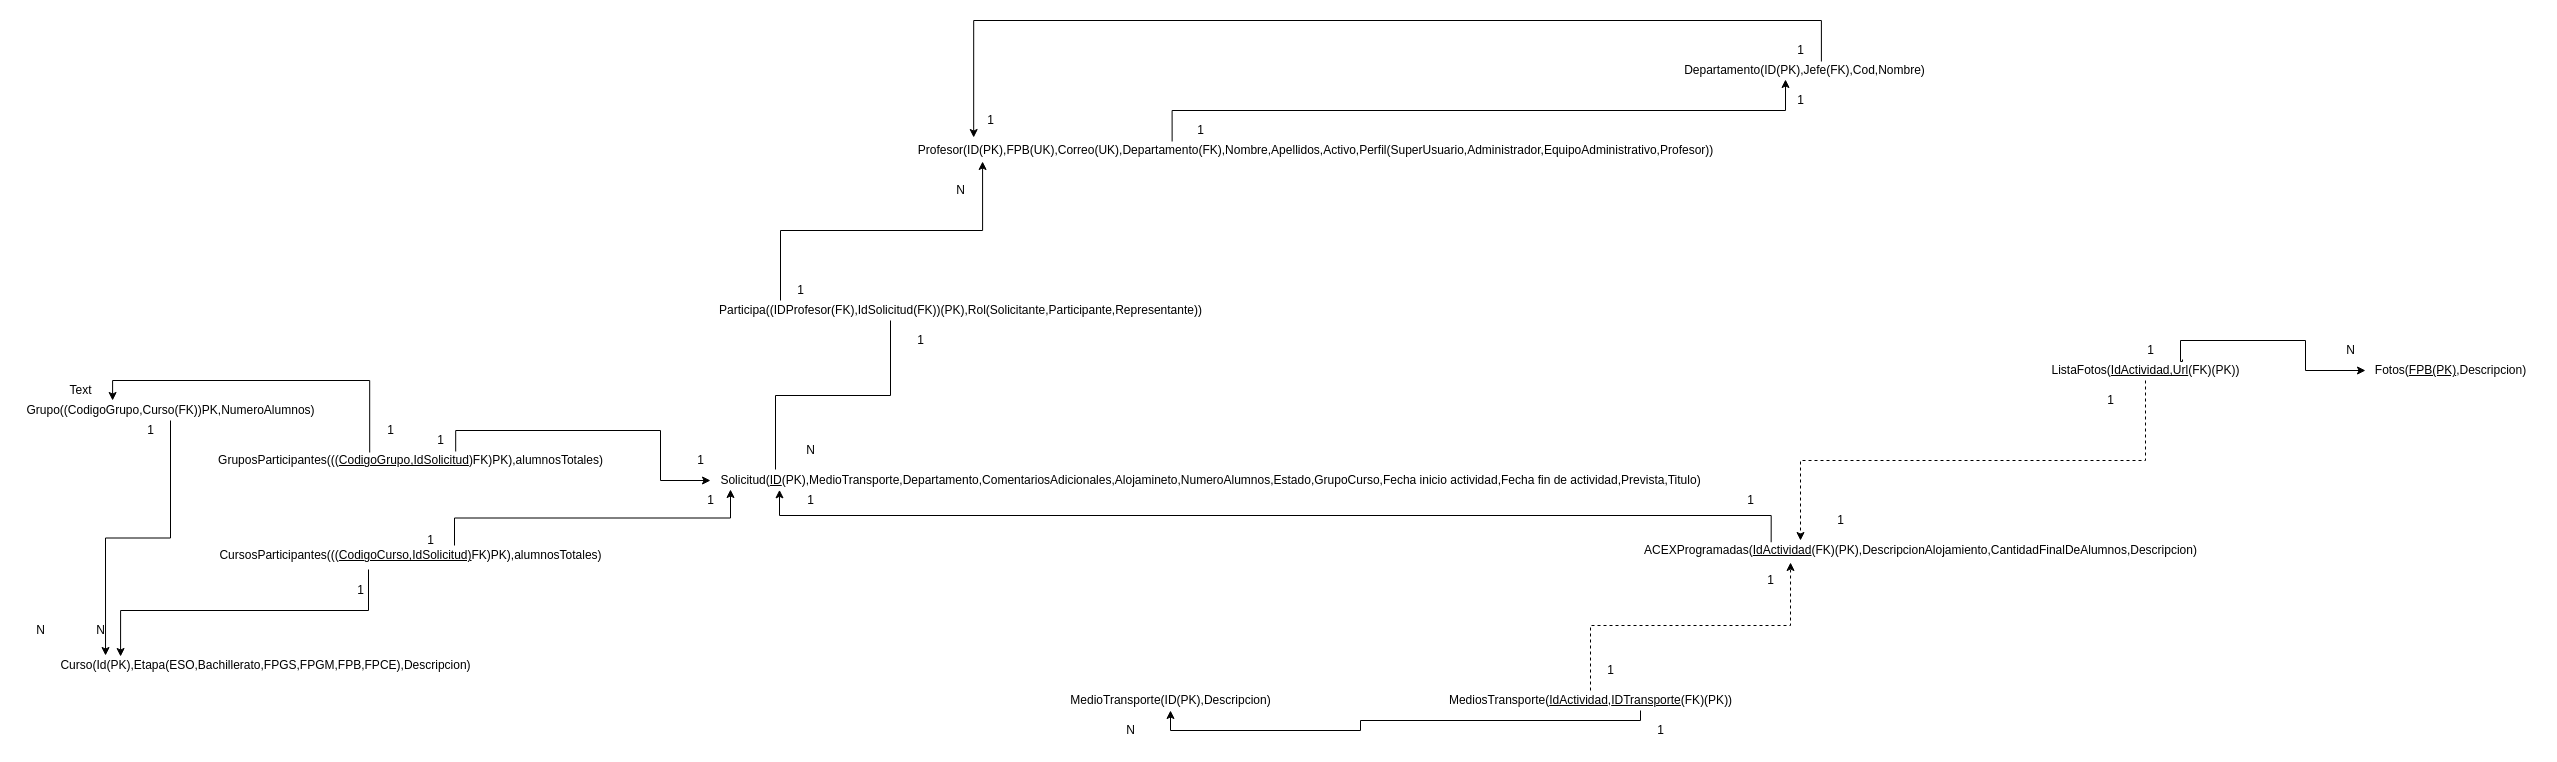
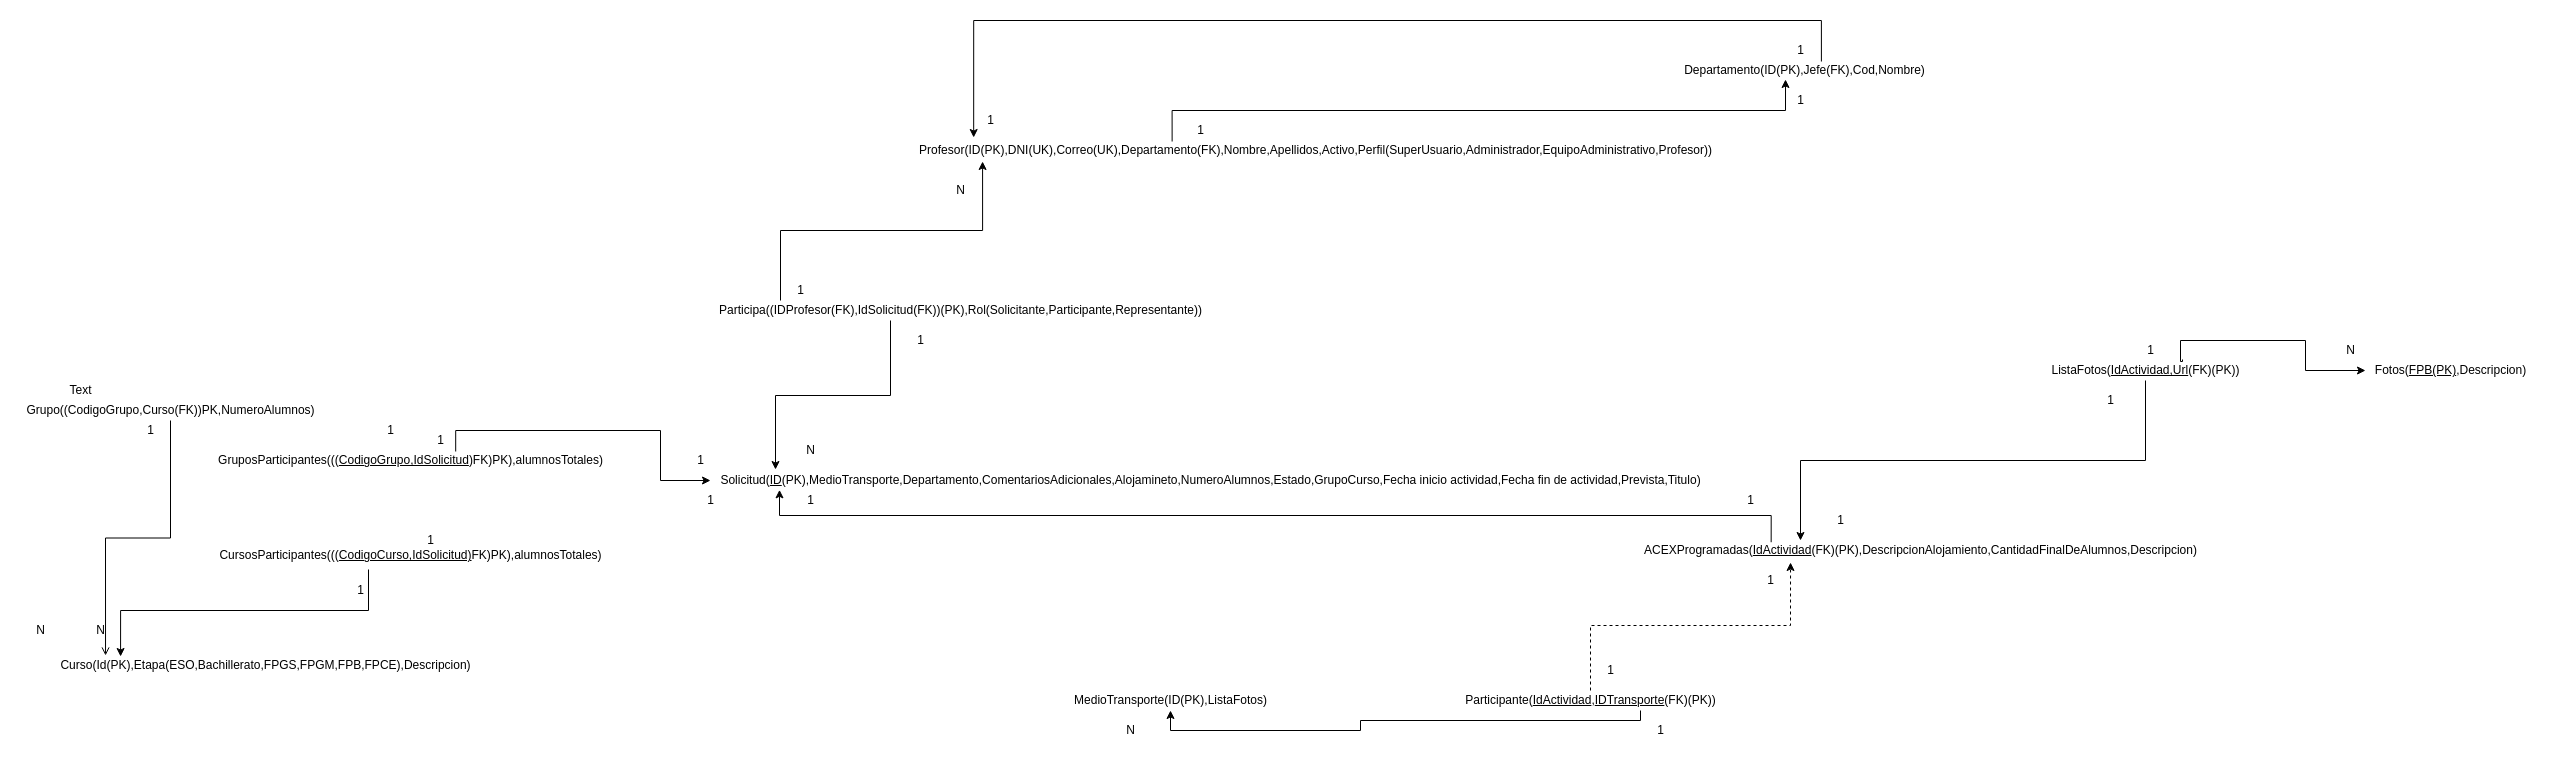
node "Profesor(ID(PK),FPB(UK),Correo(UK),Departamento(FK),Nombre,Apellidos,Activo,Perfil(SuperUsuario,Administrador,EquipoAdministrativo,Profesor))": label "Profesor(ID(PK),FPB(UK),Correo(UK),Departamento(FK),Nombre,Apellidos,Activo,Perfil(SuperUsuario,Administrador,EquipoAdministrativo,Profesor))" -> "Profesor(ID(PK),DNI(UK),Correo(UK),Departamento(FK),Nombre,Apellidos,Activo,Perfil(SuperUsuario,Administrador,EquipoAdministrativo,Profesor))"
edge "GruposParticipantes(((CodigoGrupo,IdSolicitud)FK)PK),alumnosTotales)" -> "Grupo((CodigoGrupo,Curso(FK))PK,NumeroAlumnos)": removed
edge "ListaFotos(IdActividad,Url(FK)(PK))" -> "ACEXProgramadas(IdActividad(FK)(PK),DescripcionAlojamiento,CantidadFinalDeAlumnos,Descripcion)": style dashed -> solid
edge "Participa((IDProfesor(FK),IdSolicitud(FK))(PK),Rol(Solicitante,Participante,Representante))" -- "Solicitud(ID(PK),MedioTransporte,Departamento,ComentariosAdicionales,Alojamineto,NumeroAlumnos,Estado,GrupoCurso,Fecha inicio actividad,Fecha fin de actividad,Prevista,Titulo)": arrowhead none -> classic
edge "CursosParticipantes(((CodigoCurso,IdSolicitud)FK)PK),alumnosTotales)" -> "Solicitud(ID(PK),MedioTransporte,Departamento,ComentariosAdicionales,Alojamineto,NumeroAlumnos,Estado,GrupoCurso,Fecha inicio actividad,Fecha fin de actividad,Prevista,Titulo)": removed
edge "Grupo((CodigoGrupo,Curso(FK))PK,NumeroAlumnos)" -> "Curso(Id(PK),Etapa(ESO,Bachillerato,FPGS,FPGM,FPB,FPCE),Descripcion)": arrowhead classic -> open
node "MedioTransporte(ID(PK),Descripcion)": label "MedioTransporte(ID(PK),Descripcion)" -> "MedioTransporte(ID(PK),ListaFotos)"
node "MediosTransporte(IdActividad,IDTransporte(FK)(PK))": label "MediosTransporte(IdActividad,IDTransporte(FK)(PK))" -> "Participante(IdActividad,IDTransporte(FK)(PK))"
